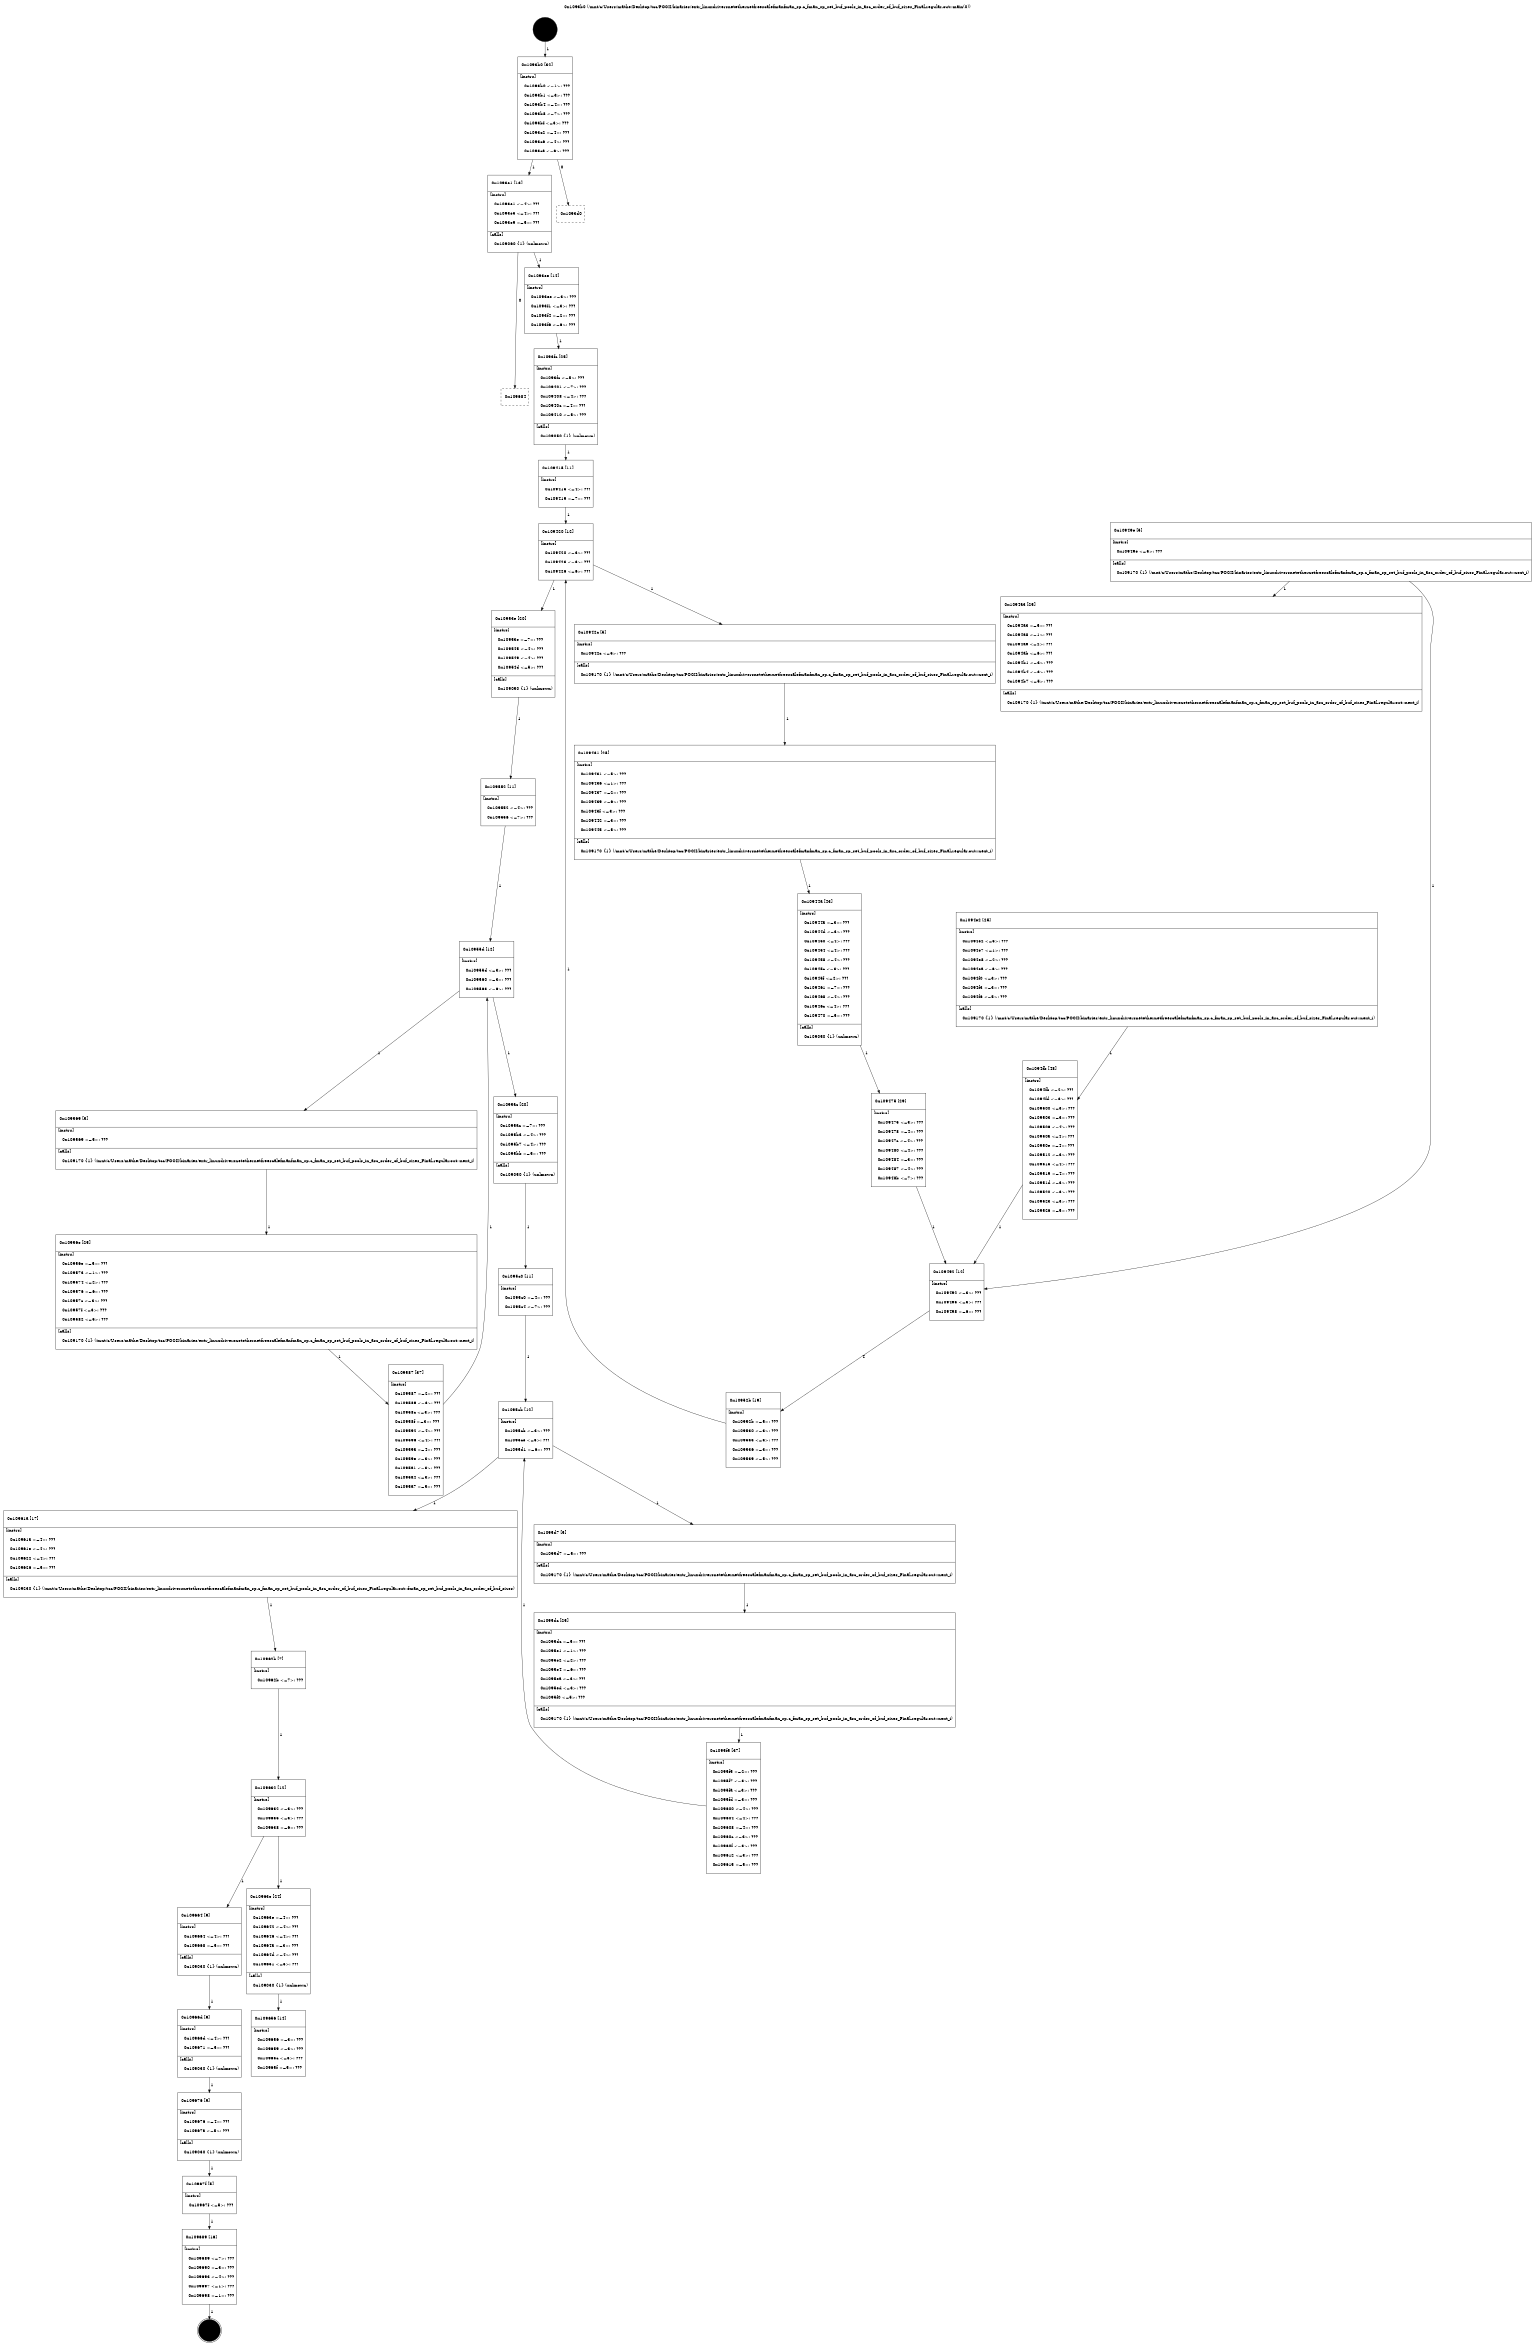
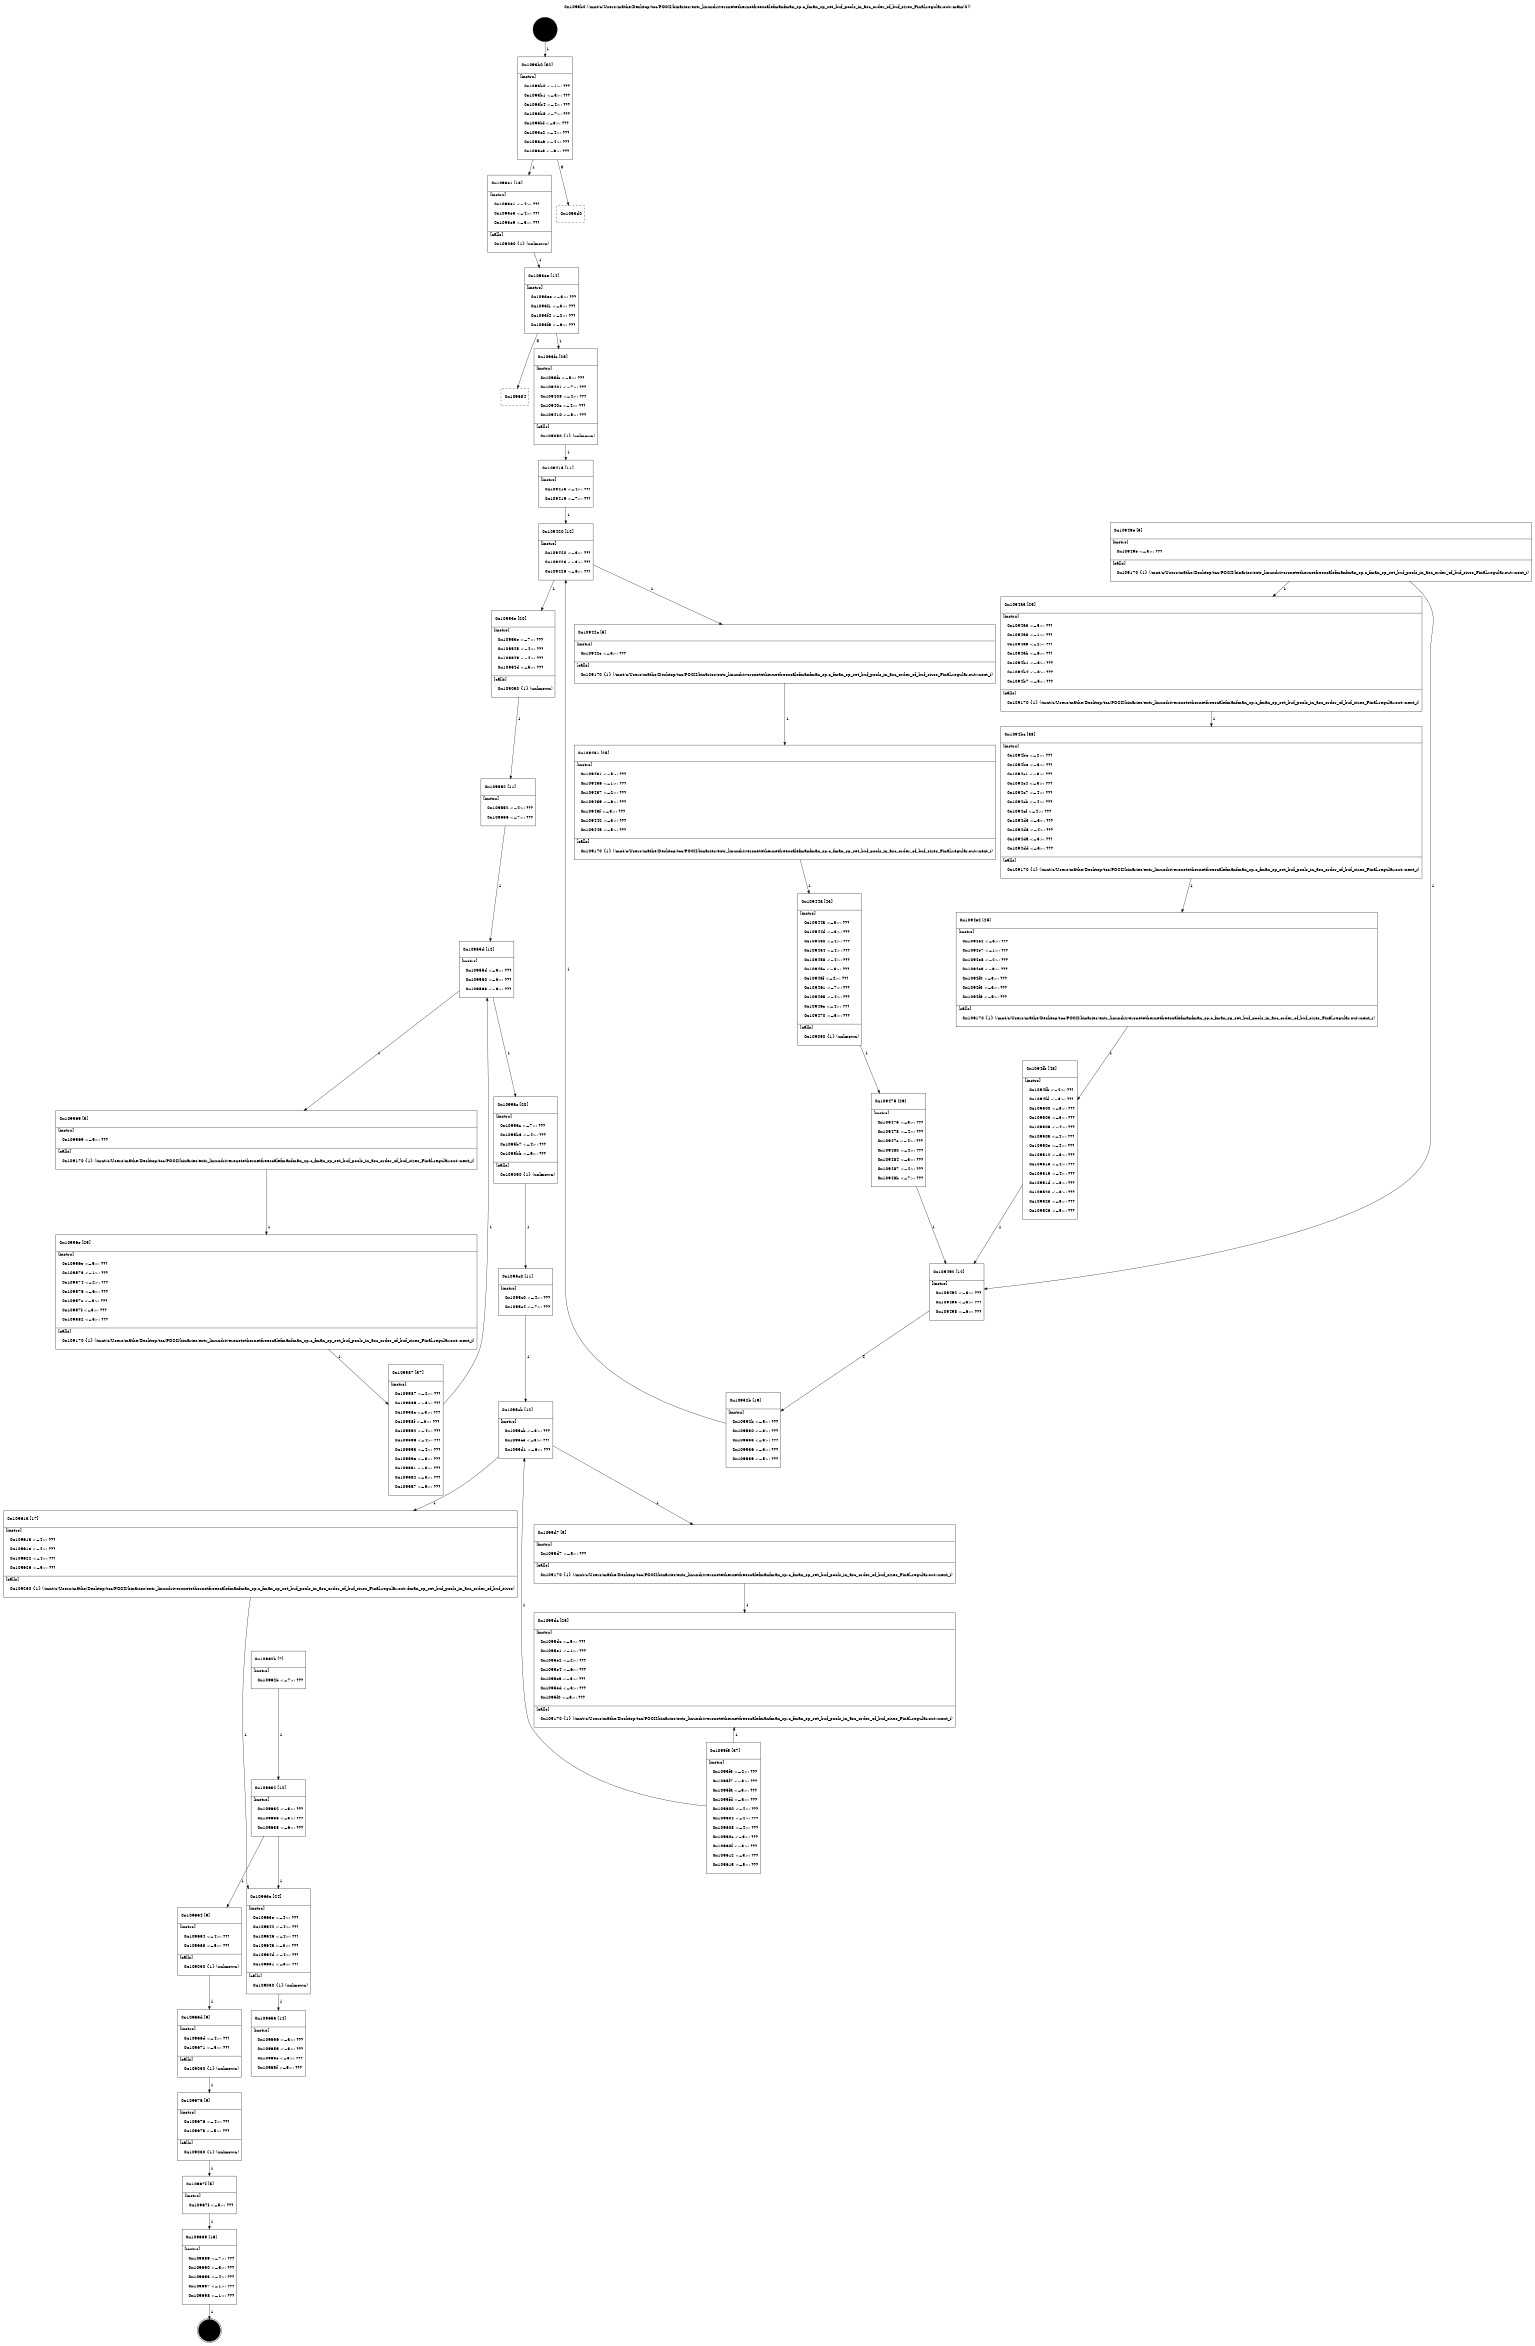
edge "0x1093e1 [13]" -> "0x109684": now "0x1093ee [14]" -> "0x109684"
node "0x1094bc [38]": added
edge "0x10961a [17]" -> "0x10962b [7]": now "0x10961a [17]" -> "0x10963e [24]"
edge "0x1095dc [25]" -> "0x1095f5 [37]": reversed
